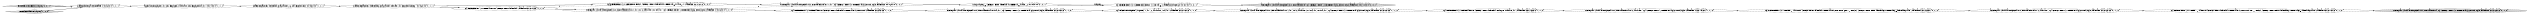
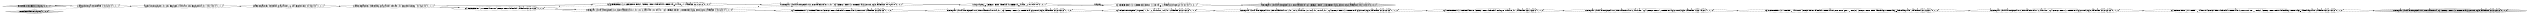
edge "testDeleteWithNotExistsSubquery['0', '0', '1']" -> "createAndInitUnpartitionedTable()@@@3@@@['1', '1', '1']": reversed
edge "testDeleteWithNotInSubquery['1', '0', '0']" -> "createAndInitUnpartitionedTable()@@@3@@@['1', '1', '1']": style bold -> dashed
